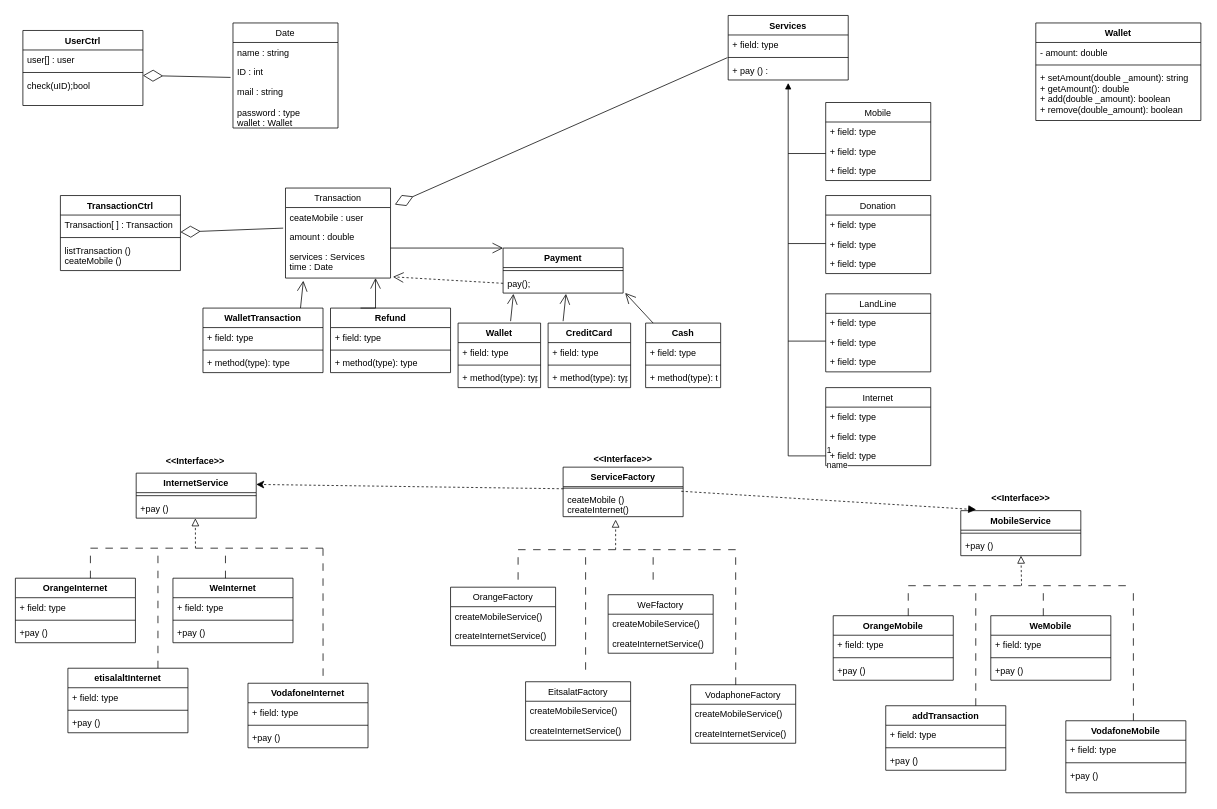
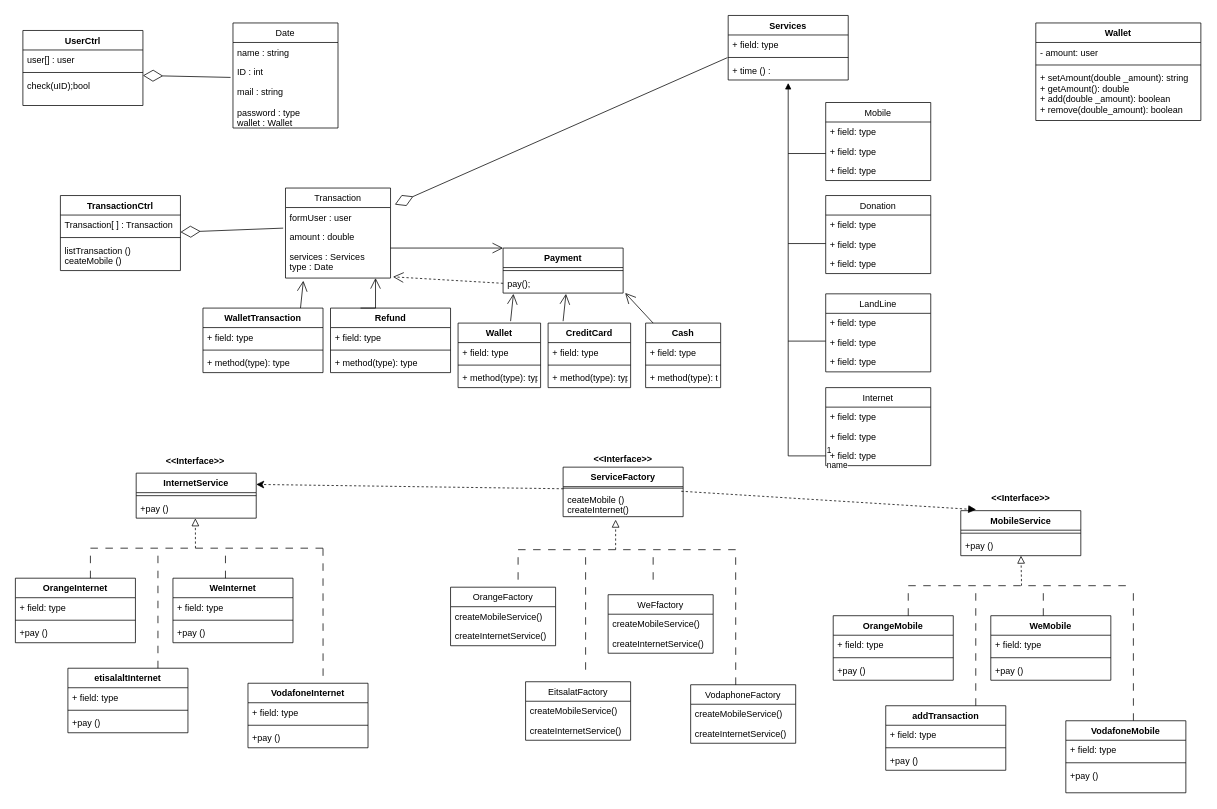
node "- amount: double": label "- amount: double" -> "- amount: user"
node "+ pay () :": label "+ pay () :" -> "+ time () :"
node "ceateMobile : user": label "ceateMobile : user" -> "formUser : user"
node "services : Services time : Date": label "services : Services time : Date" -> "services : Services type : Date"
